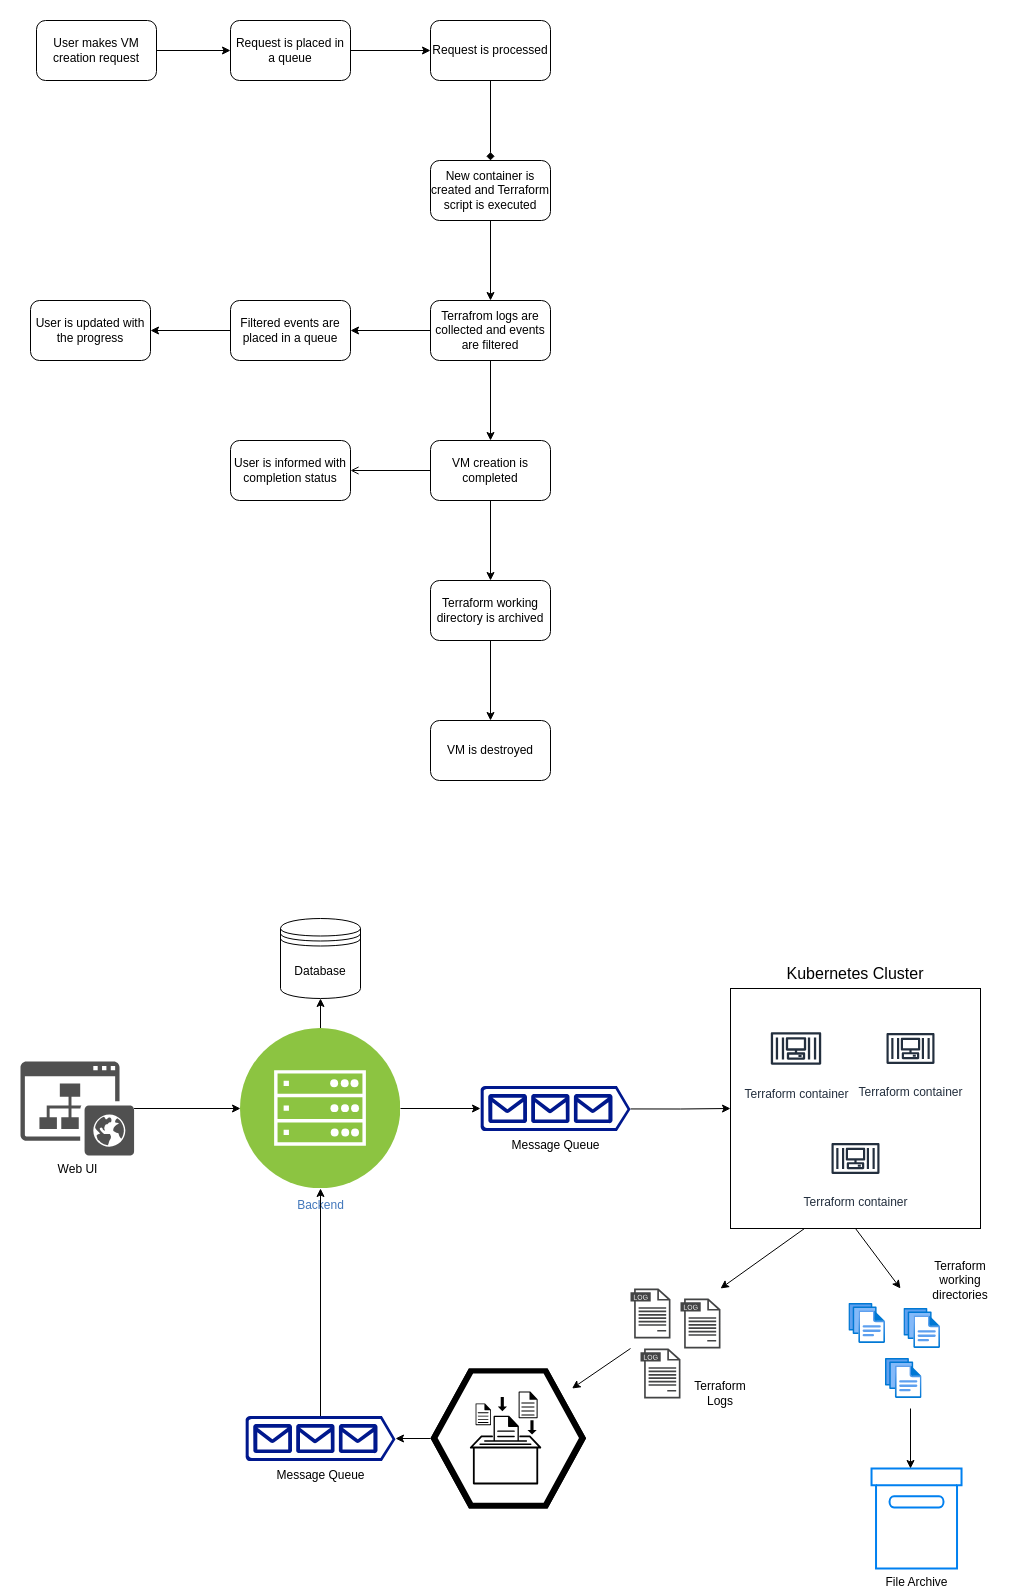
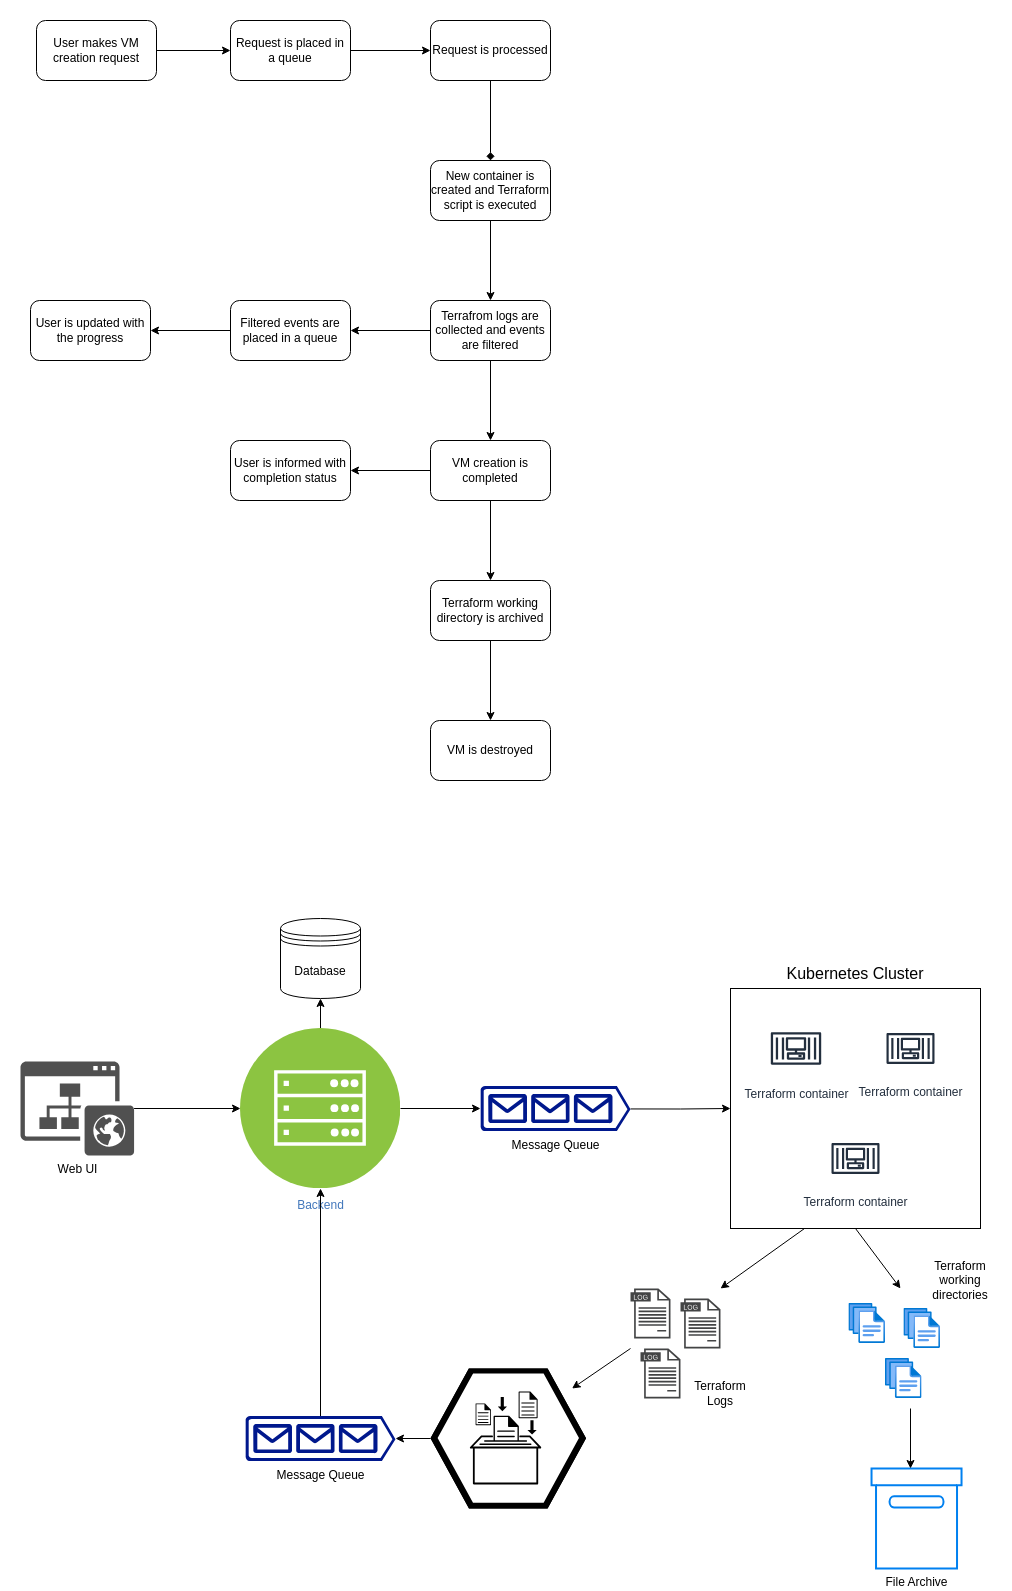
edge "VM creation is completed" -> "User is informed with completion status": arrowhead open -> classic
